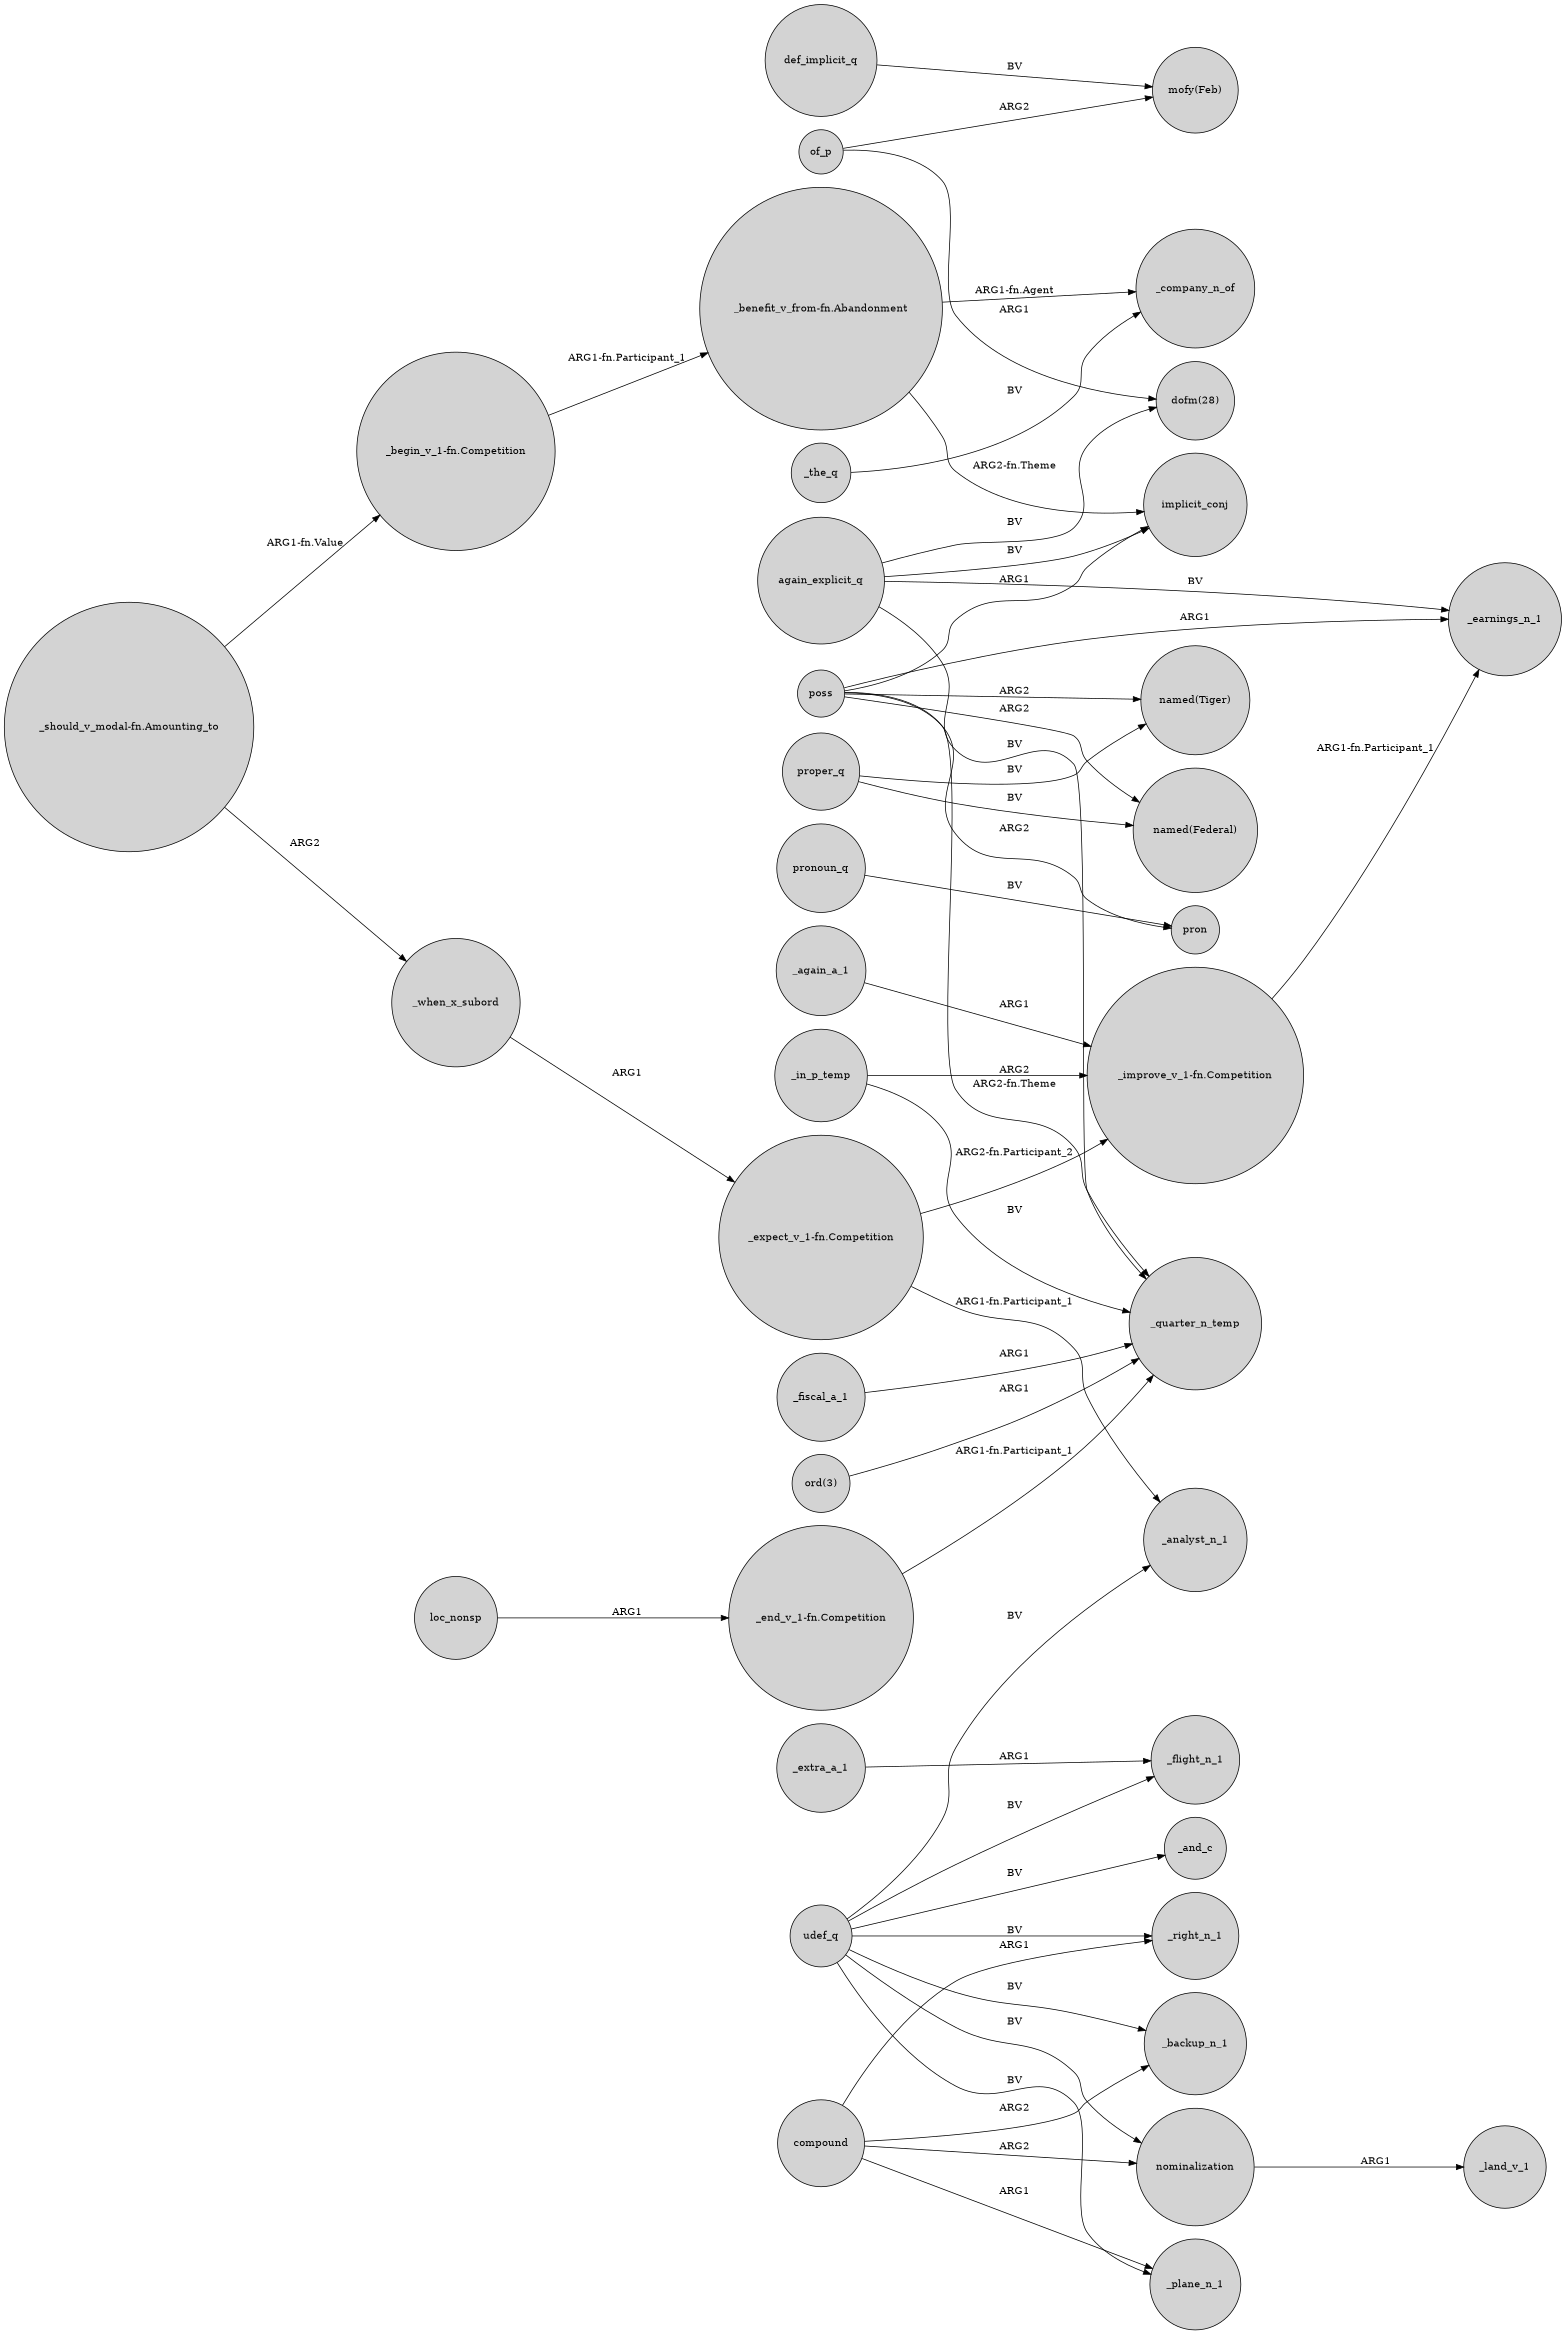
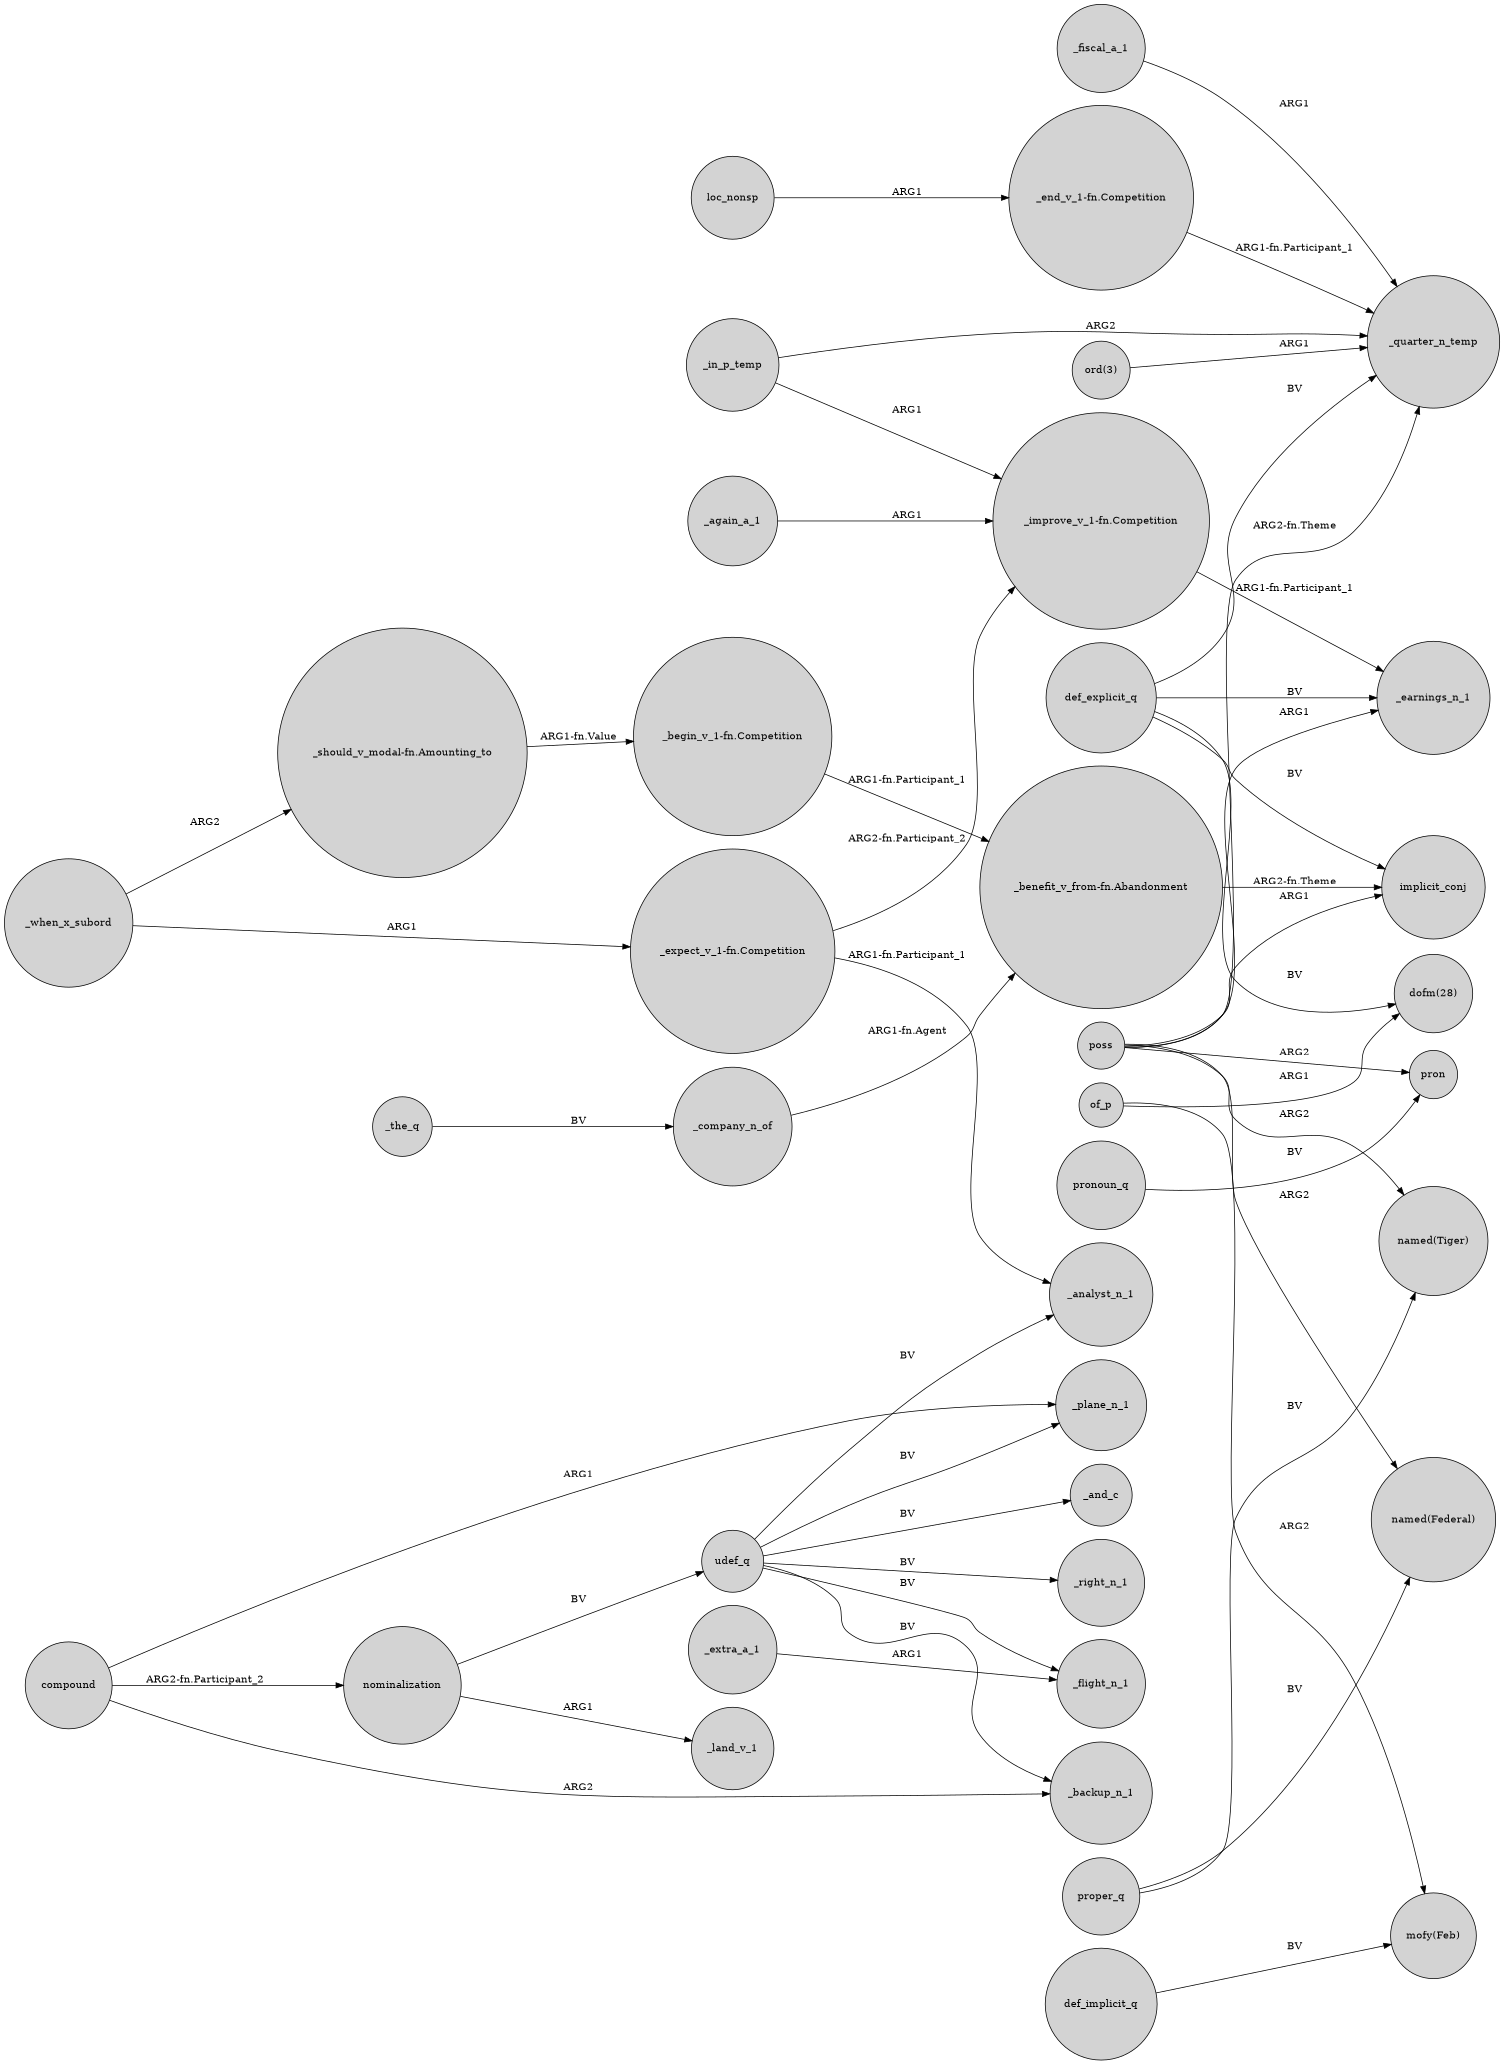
edge "_benefit_v_from-fn.Abandonment" -> "_company_n_of": reversed
node "again_explicit_q": label "again_explicit_q" -> "def_explicit_q"
edge "_should_v_modal-fn.Amounting_to" -> "_when_x_subord": reversed
edge "_in_p_temp" -> "_improve_v_1-fn.Competition": label "ARG2" -> "ARG1"
edge "_in_p_temp" -> "_quarter_n_temp": label "BV" -> "ARG2"
edge "compound" -> "_right_n_1": removed, label "ARG1"
edge "udef_q" -> "nominalization": reversed
edge "compound" -> "nominalization": label "ARG2" -> "ARG2-fn.Participant_2"
